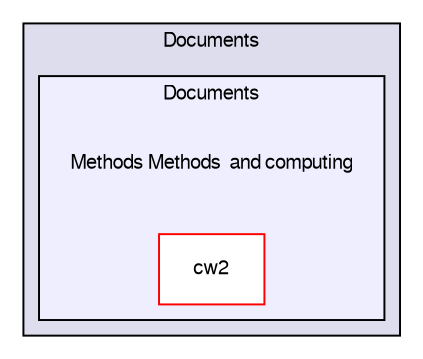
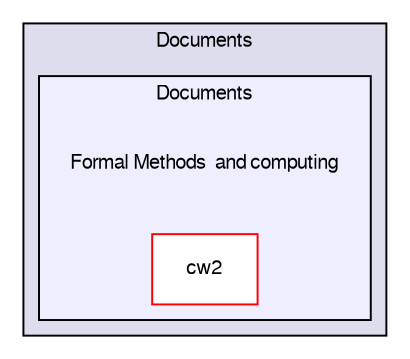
node "Methods Methods  and computing": label "Methods Methods  and computing" -> "Formal Methods  and computing"
